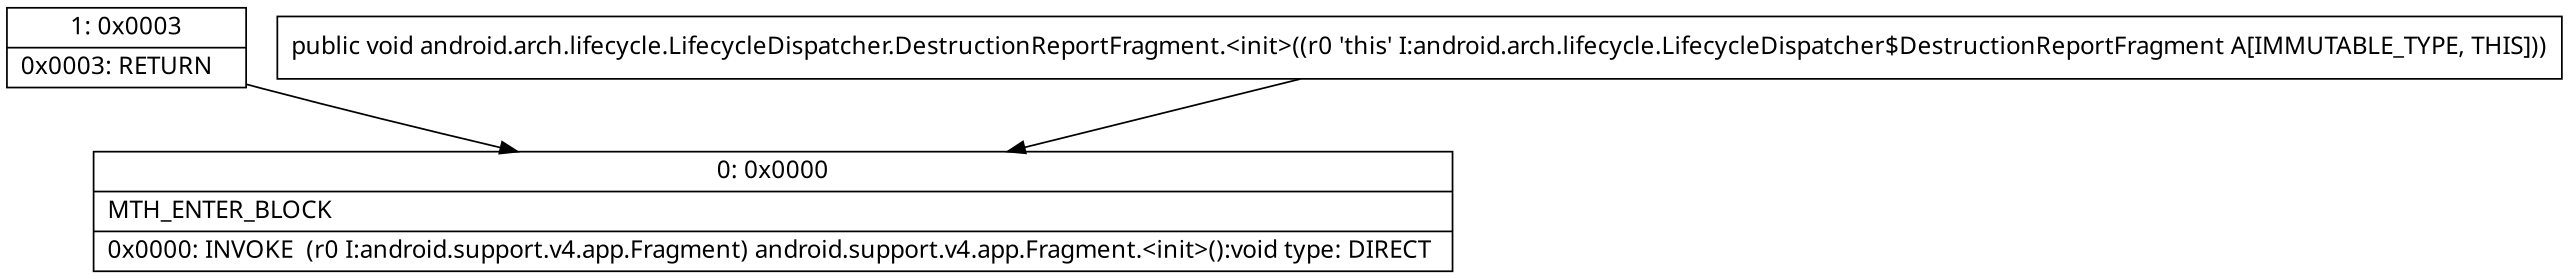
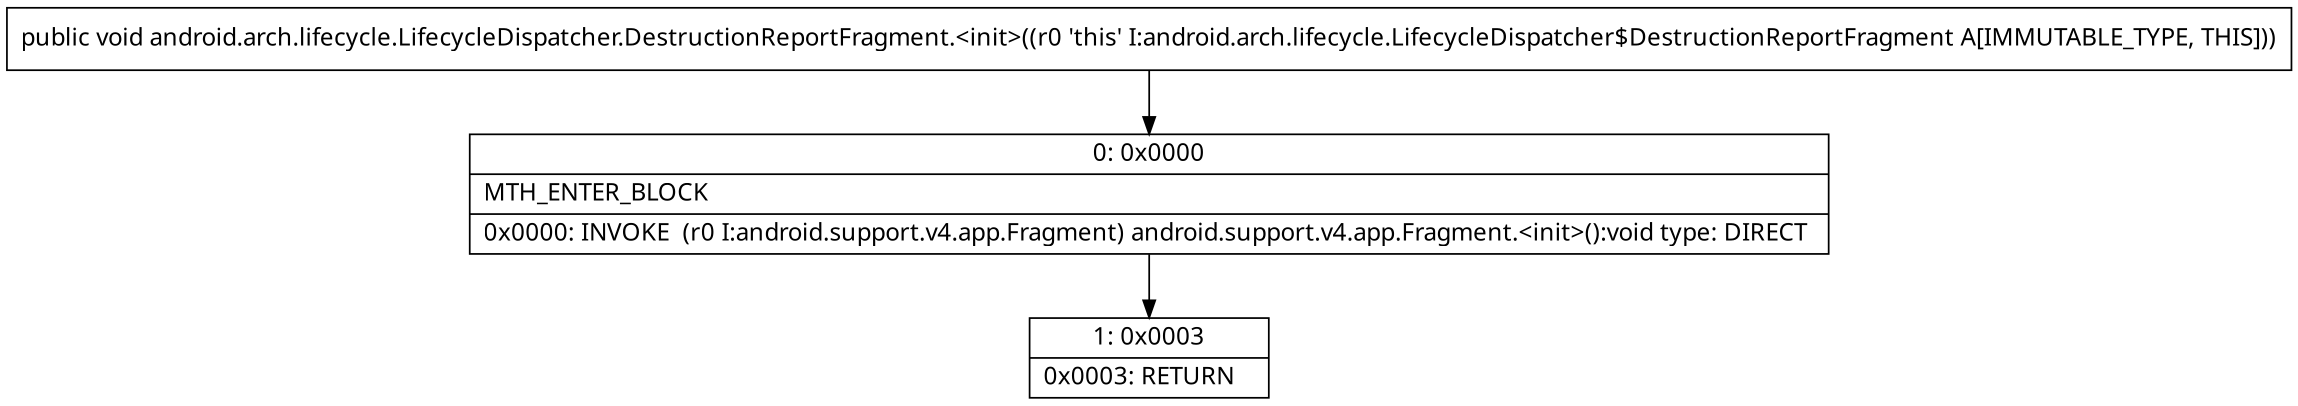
edge "1: 0x0003" -> "0: 0x0000": reversed
